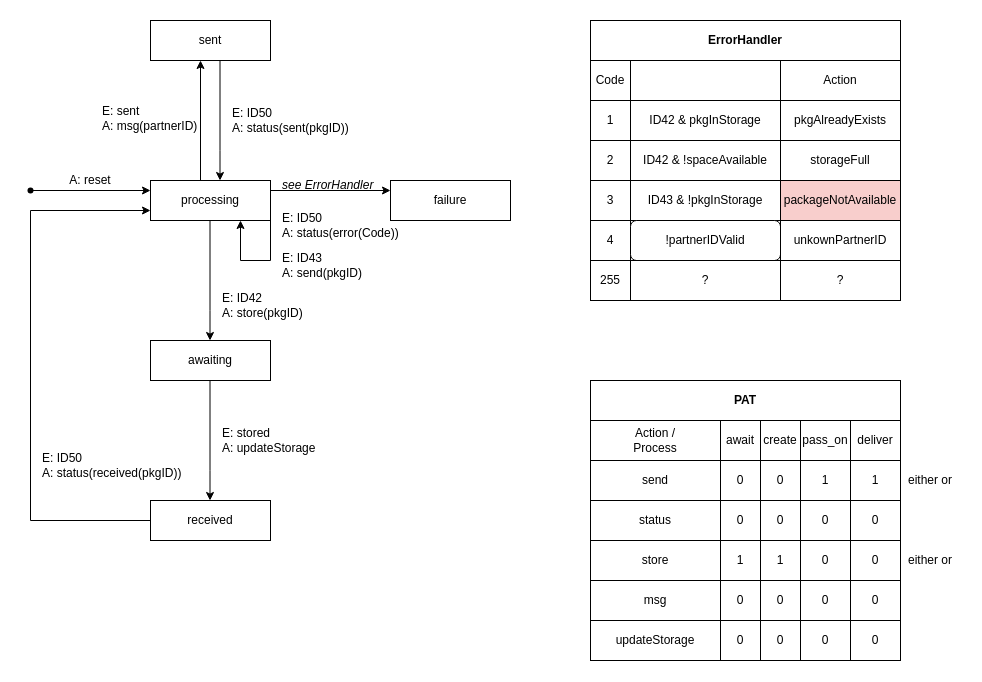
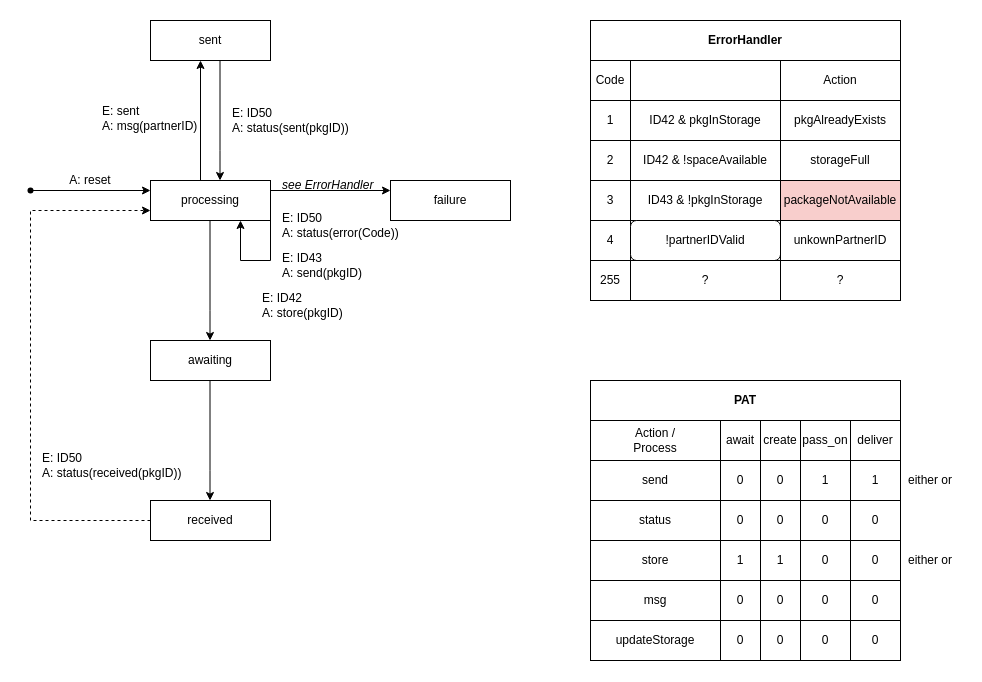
node "E: ID42 A: store(pkgID)": moved (281, 306) -> (321, 306)
edge "received" -> "processing": style solid -> dashed
node "E: stored A: updateStorage": removed
